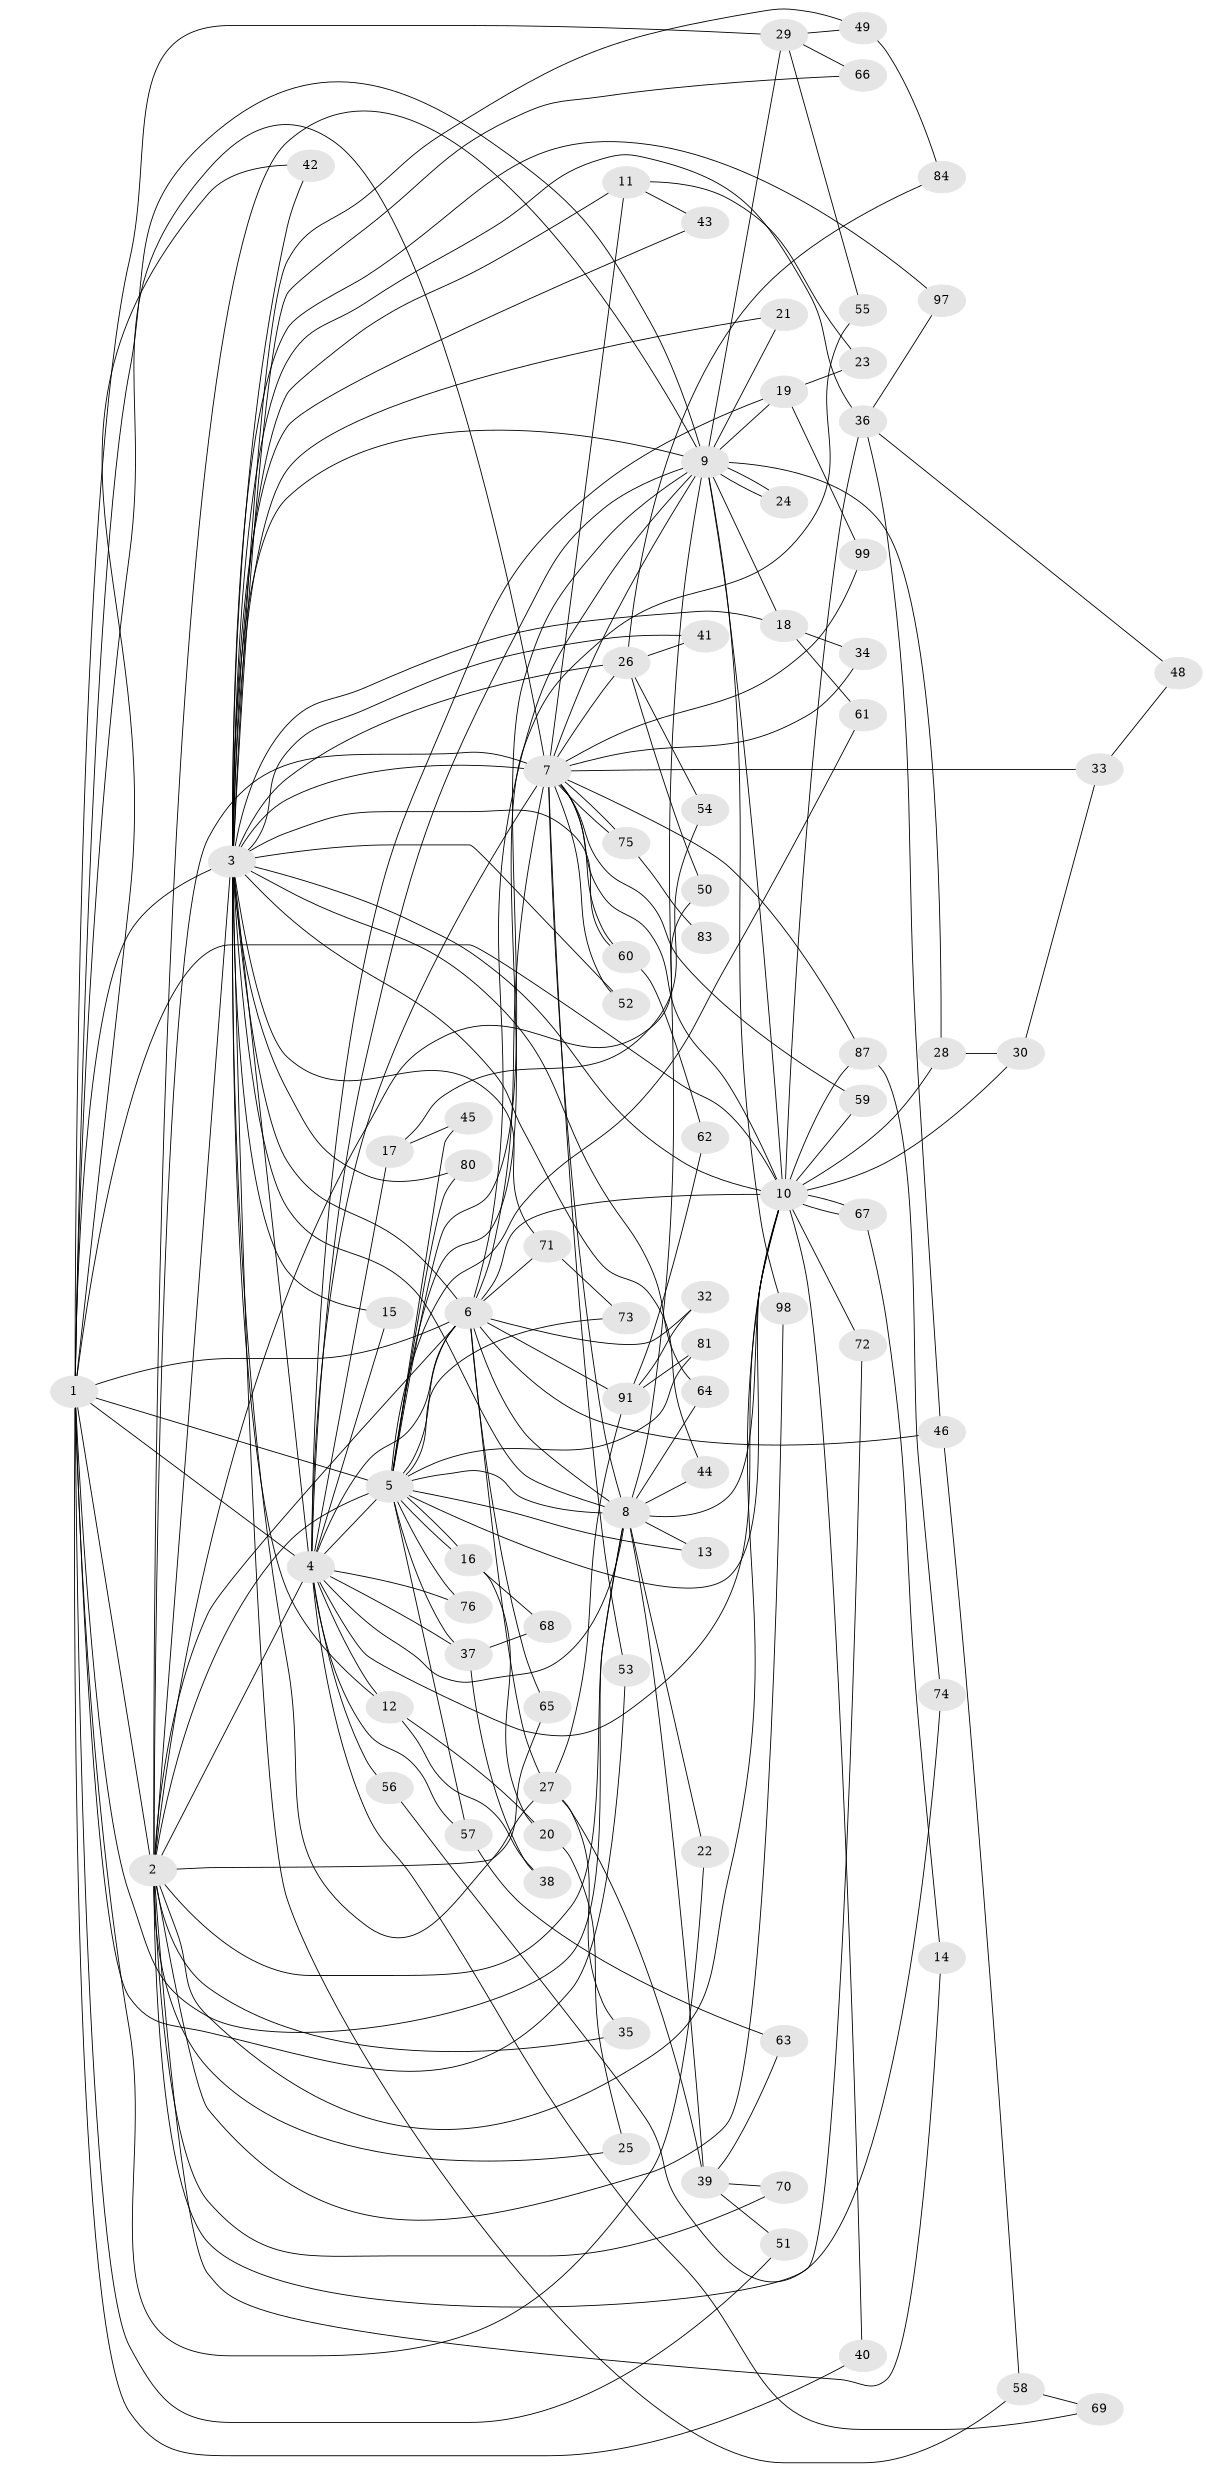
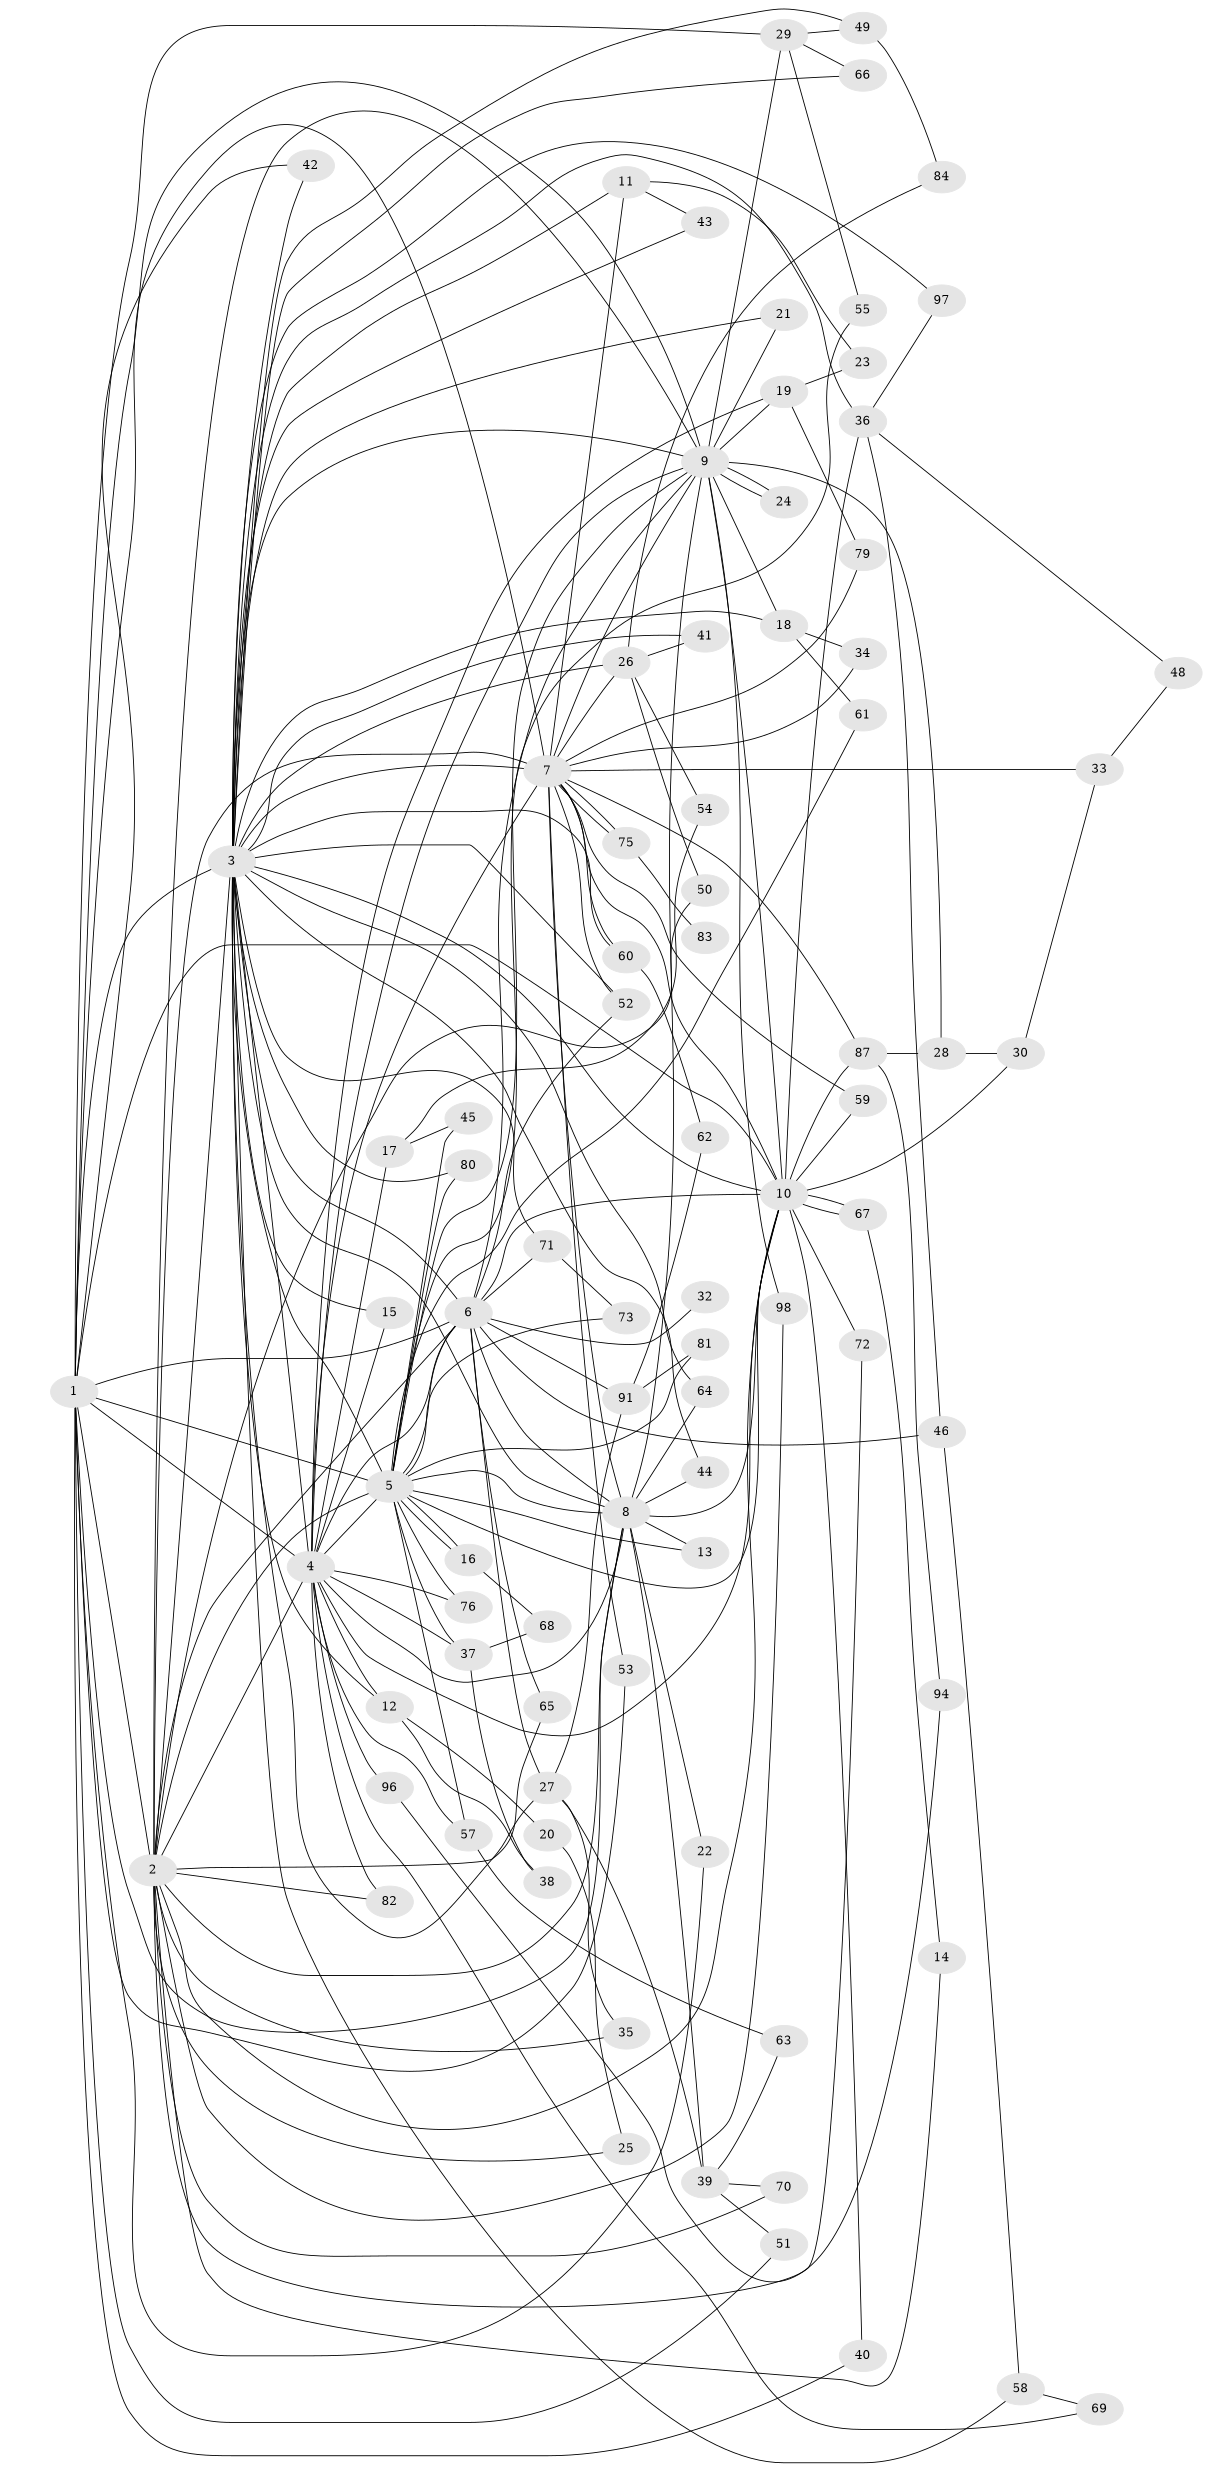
node "99": label "99" -> "79"
edge "7" -- "6": now "52" -- "6"
edge "28" -- "10": now "28" -- "87"
edge "3" -- "5": added
edge "32" -- "91": removed
node "74": label "74" -> "94"
edge "16" -- "20": removed
node "56": label "56" -> "96"
node "82": added
